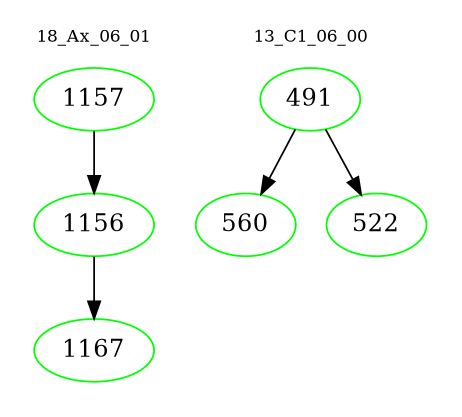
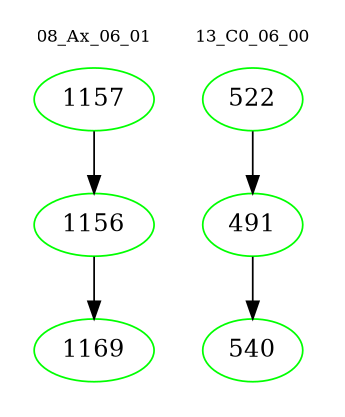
cluster "18_Ax_06_01": label "18_Ax_06_01" -> "08_Ax_06_01"
cluster "13_C1_06_00": label "13_C1_06_00" -> "13_C0_06_00"
edge "491" -> "522": reversed
node "560": label "560" -> "540"
node "1167": label "1167" -> "1169"
